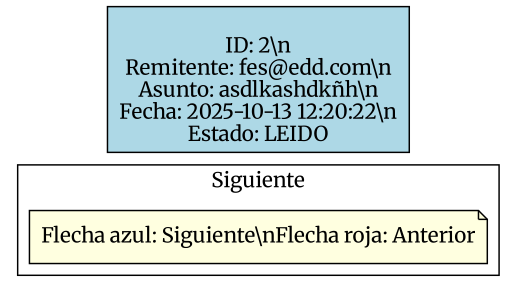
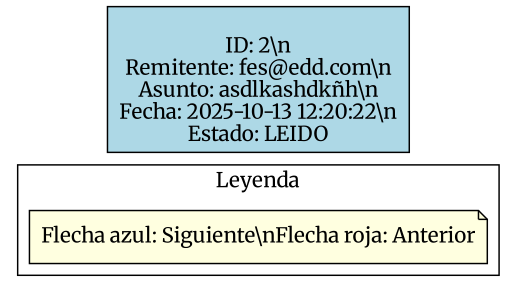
cluster "Siguiente": label "Siguiente" -> "Leyenda"
